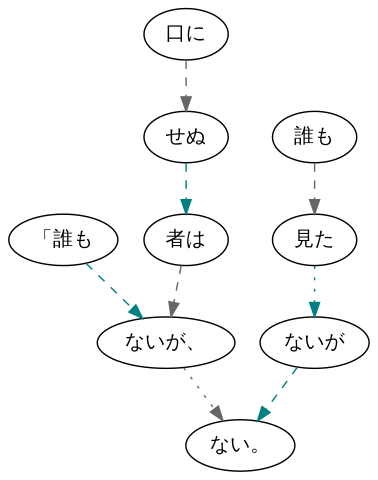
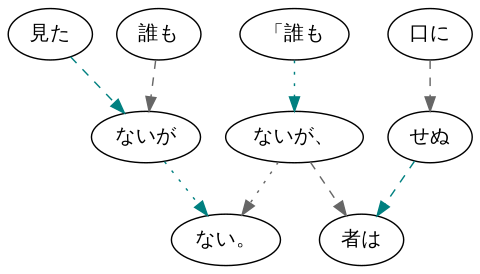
edge "誰も" -> "見た": now "誰も" -> "ないが"
edge "者は" -> "ないが、": reversed
edge "見た" -> "ないが": style dotted -> dashed
edge "「誰も" -> "ないが、": style dashed -> dotted
edge "ないが" -> "ない。": style dashed -> dotted
